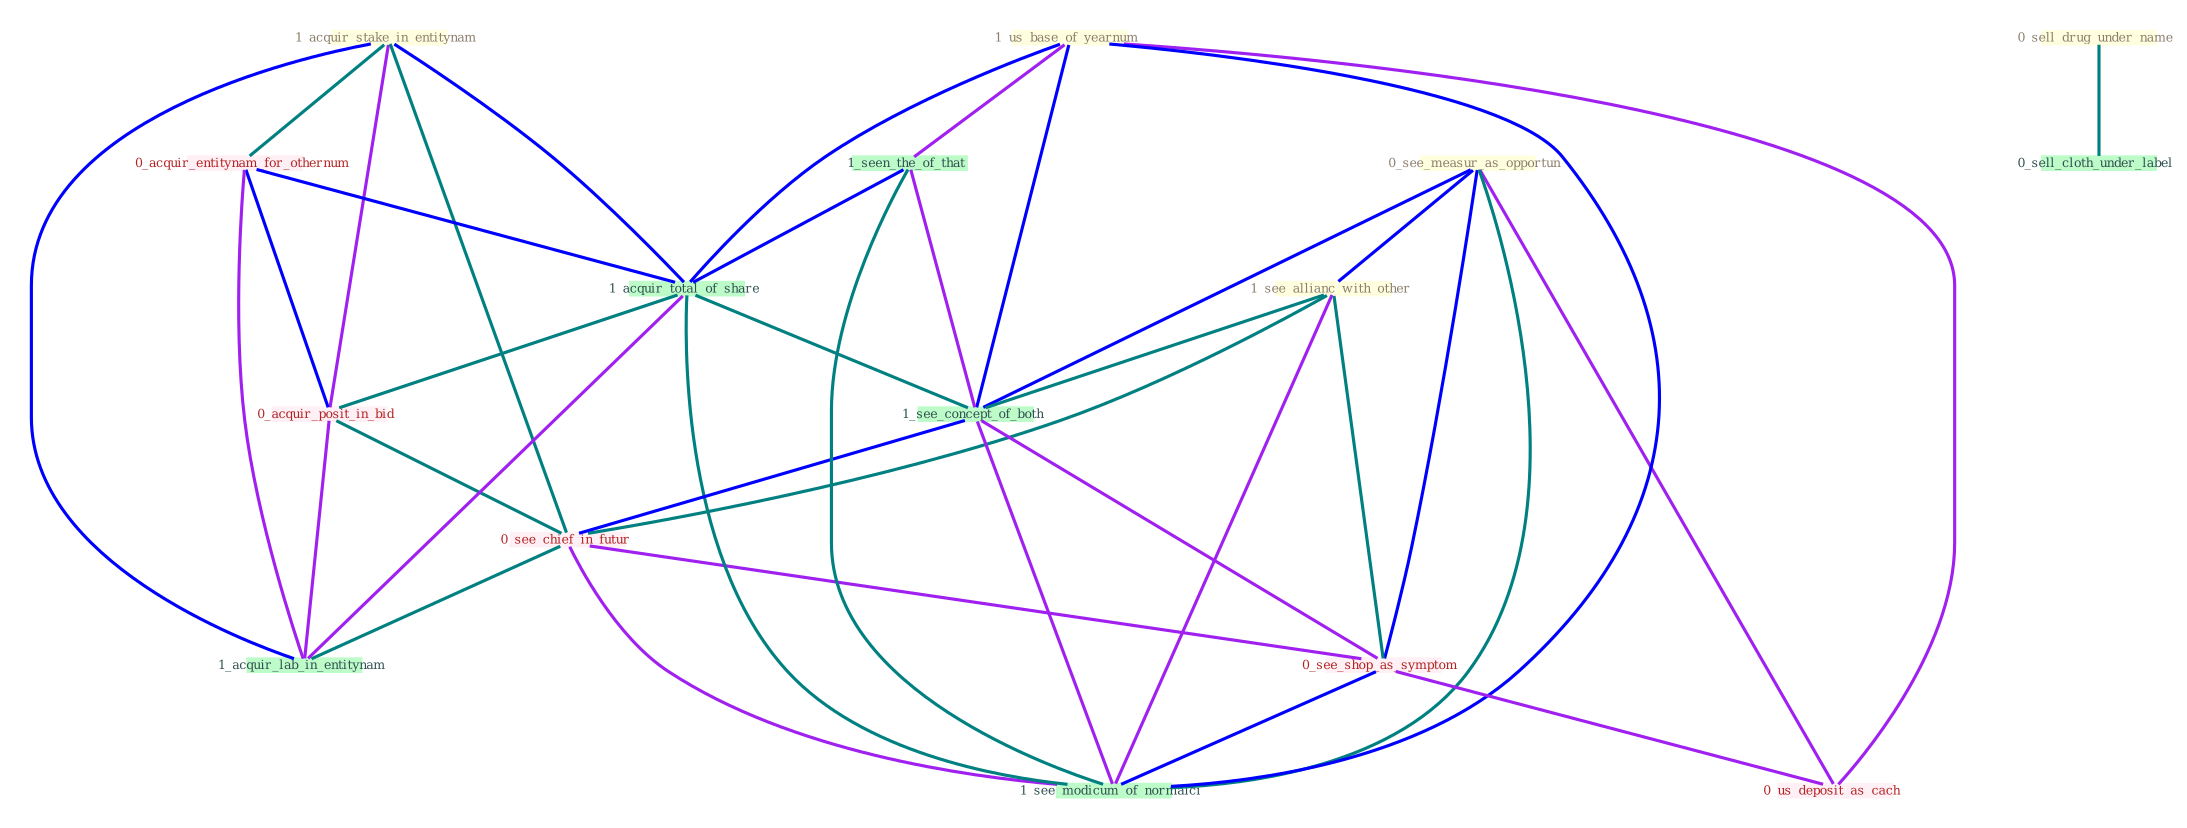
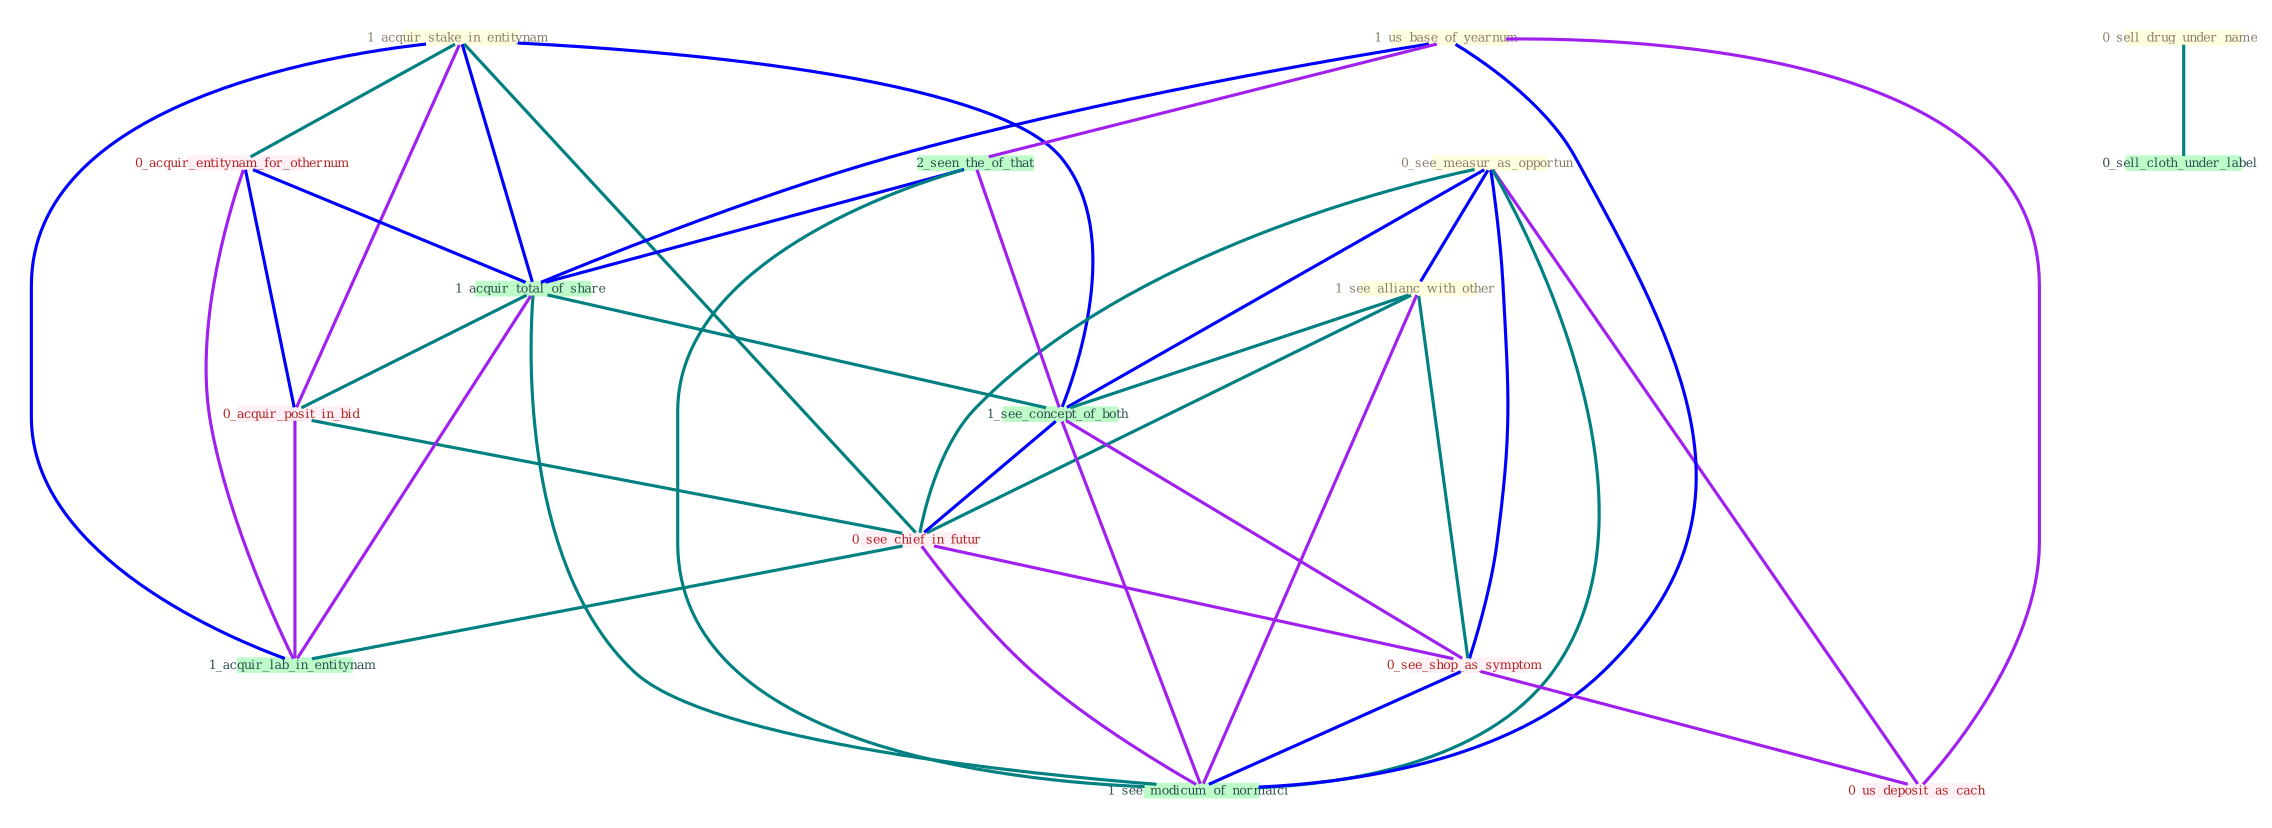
node "1_seen_the_of_that": label "1_seen_the_of_that" -> "2_seen_the_of_that"
edge "1_us_base_of_yearnum" -- "1_see_concept_of_both": now "1_acquir_stake_in_entitynam" -- "1_see_concept_of_both"
edge "0_see_measur_as_opportun" -- "0_see_chief_in_futur": added
